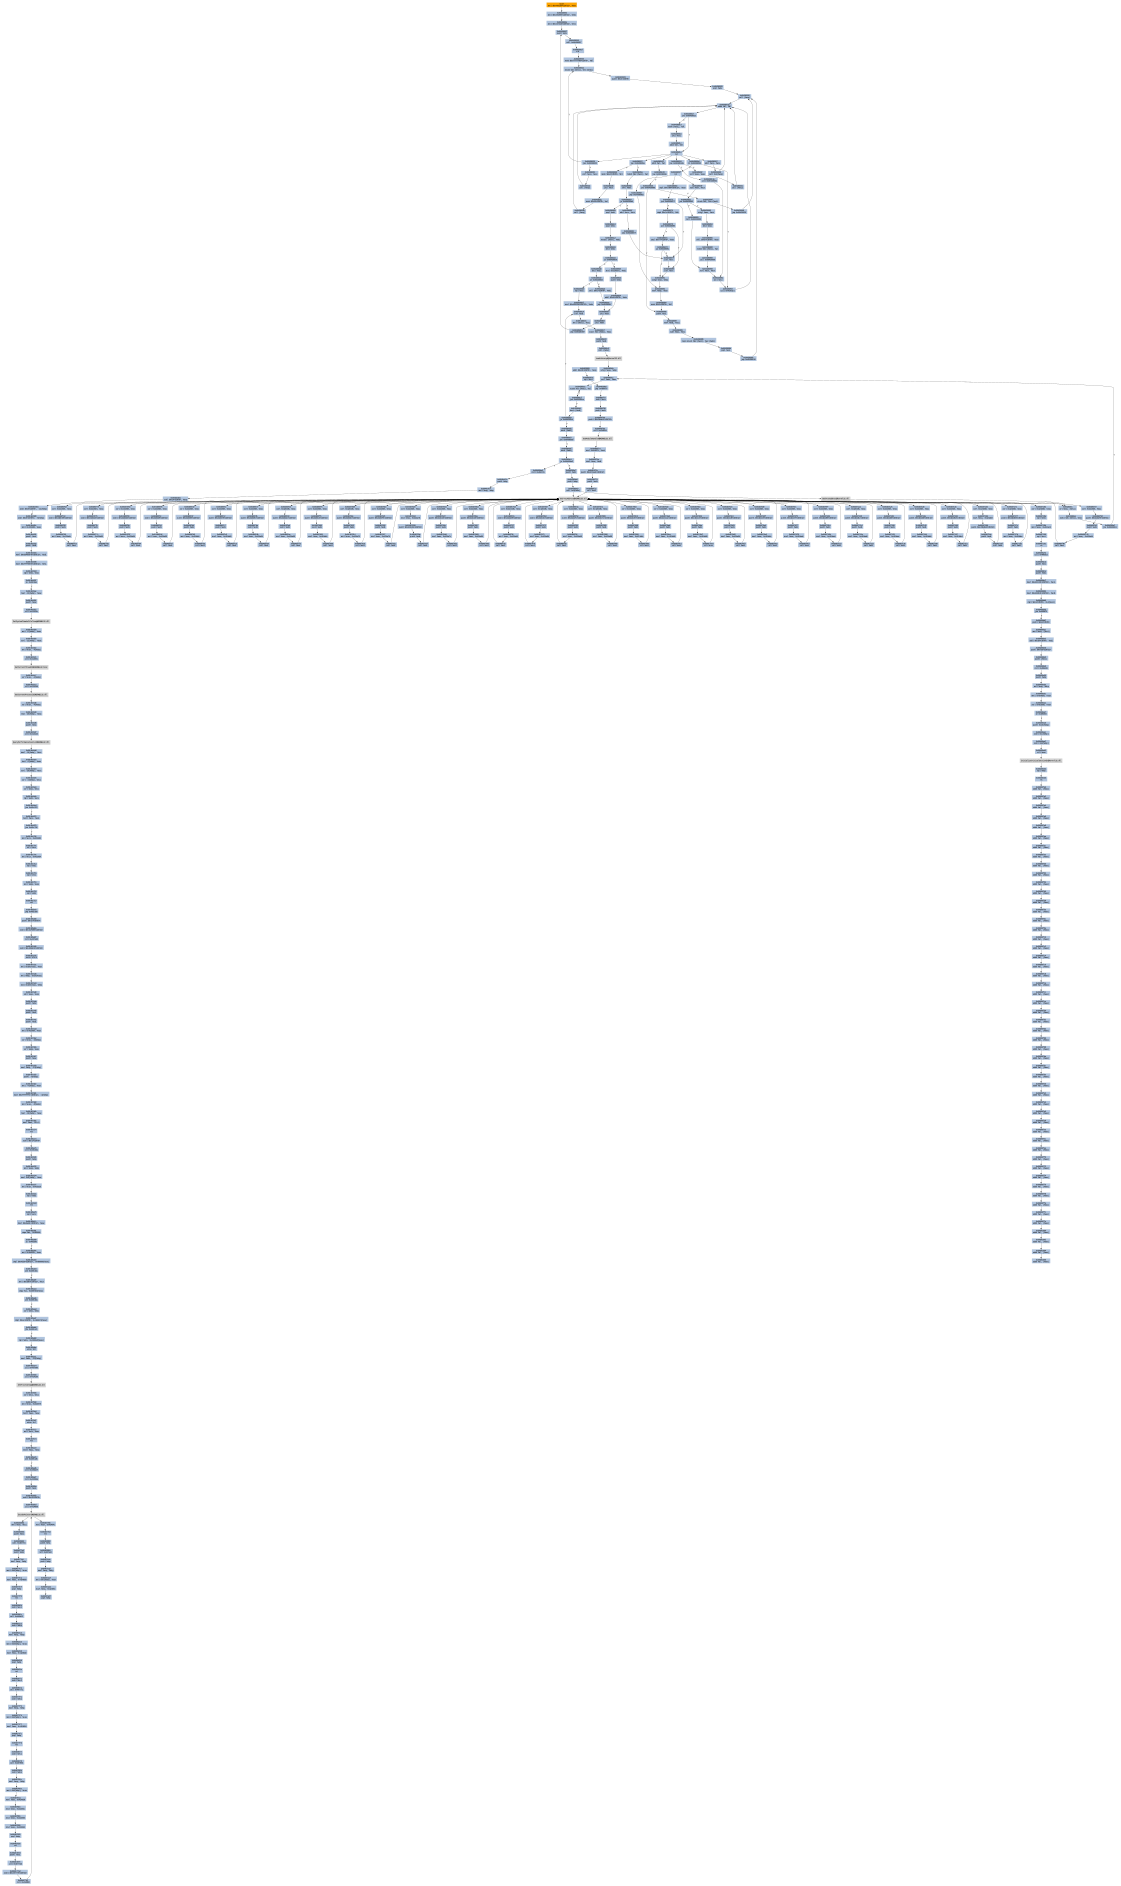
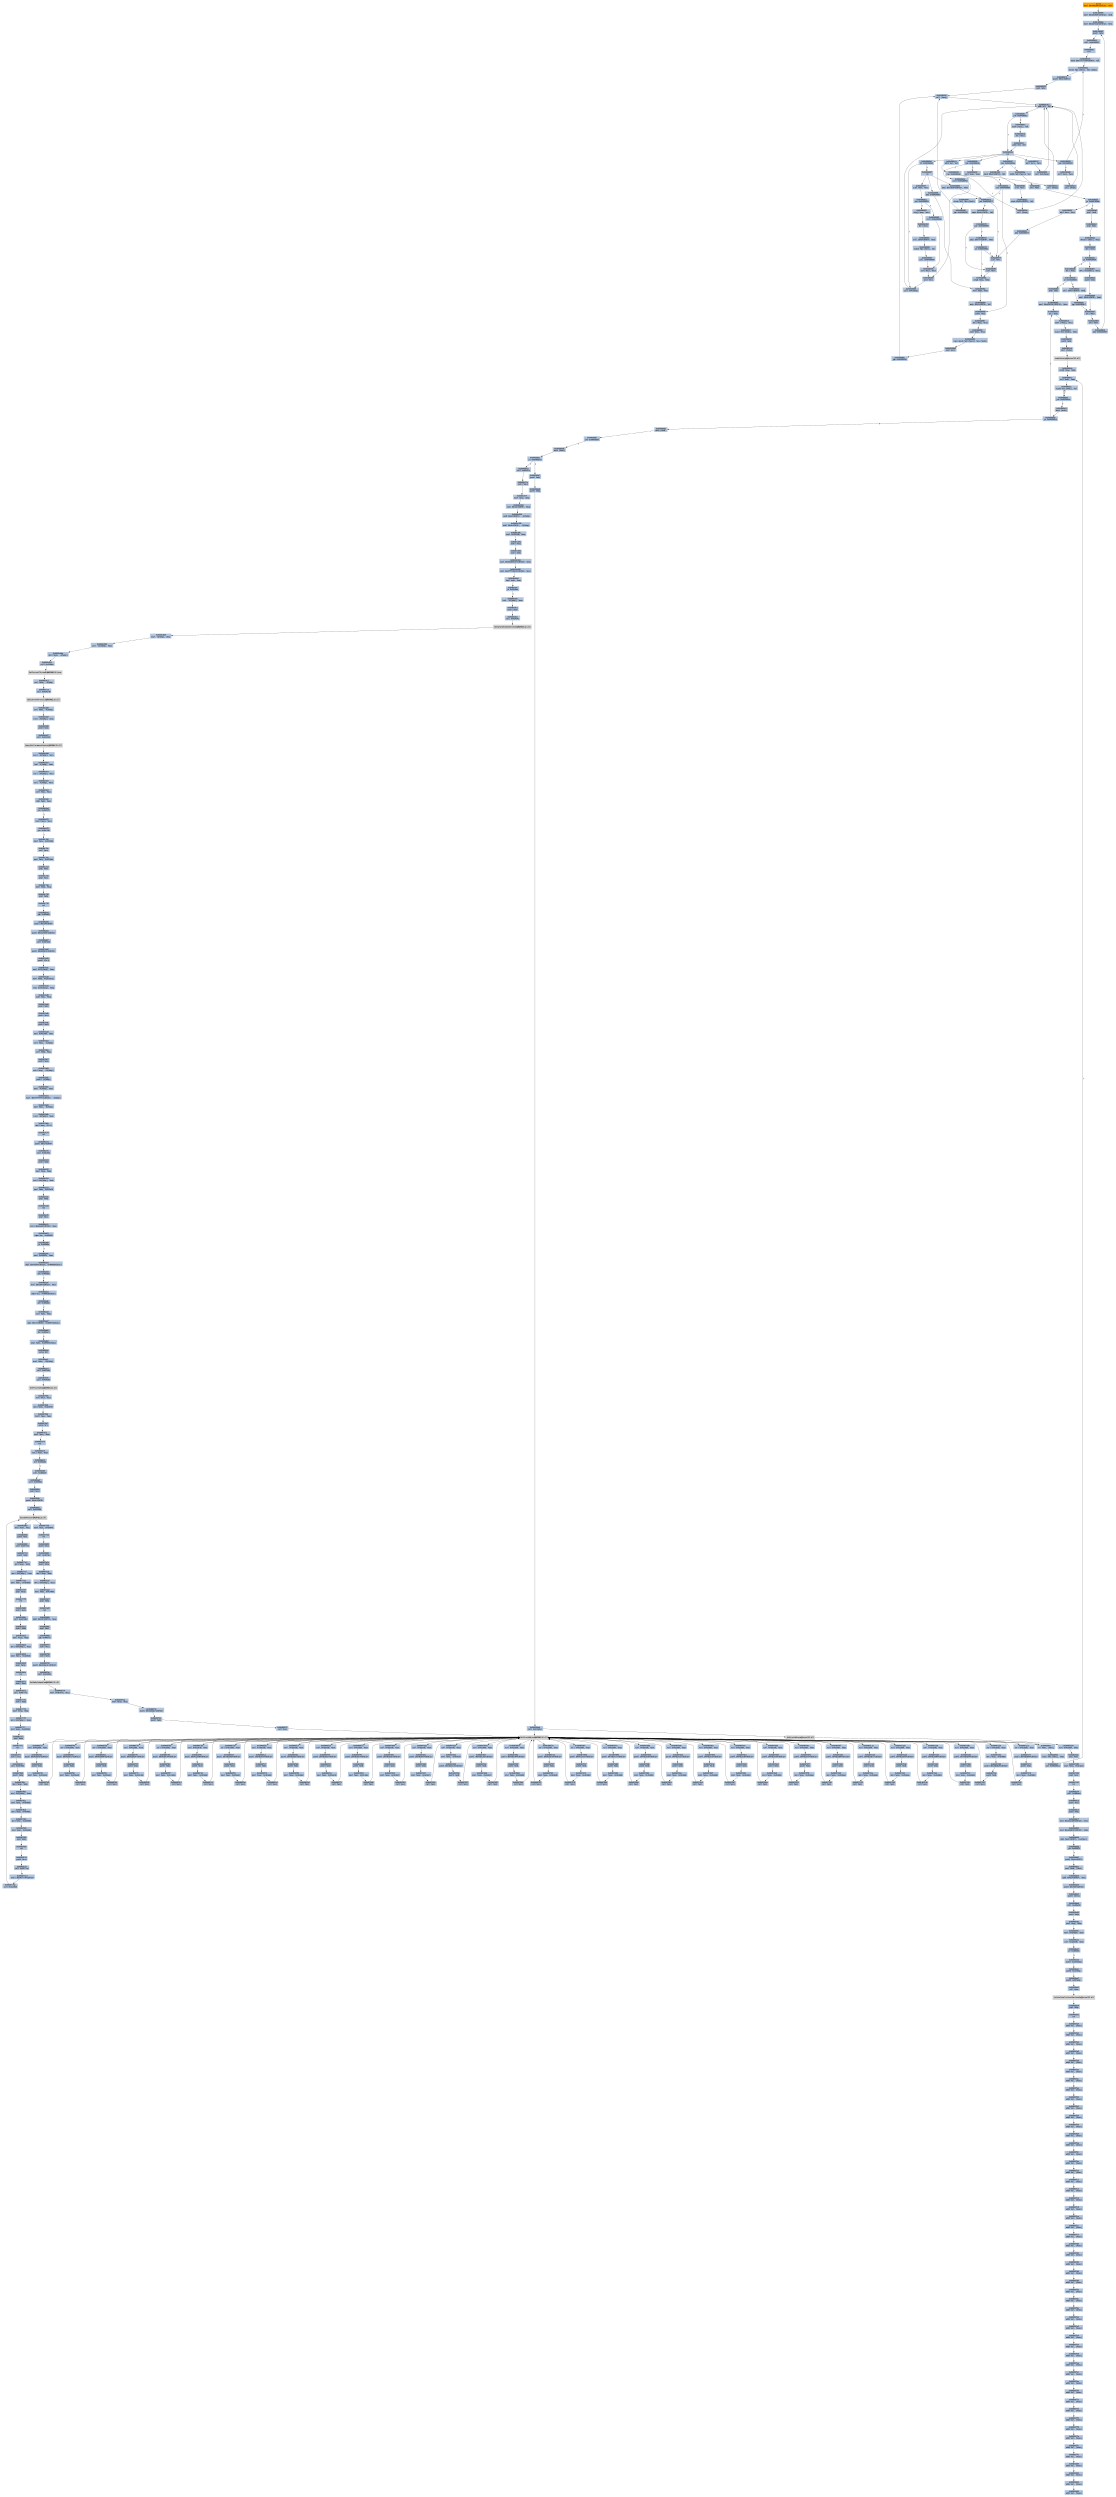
edge "0x00436043 jae 0x0043603e" -> "0x0043603e call (%esp)": added, label "T"
node "0x00407a28 ret": added
